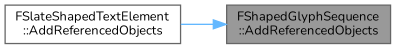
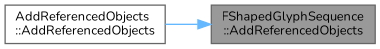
node "FSlateShapedTextElement ::AddReferencedObjects": label "FSlateShapedTextElement ::AddReferencedObjects" -> "AddReferencedObjects ::AddReferencedObjects"
